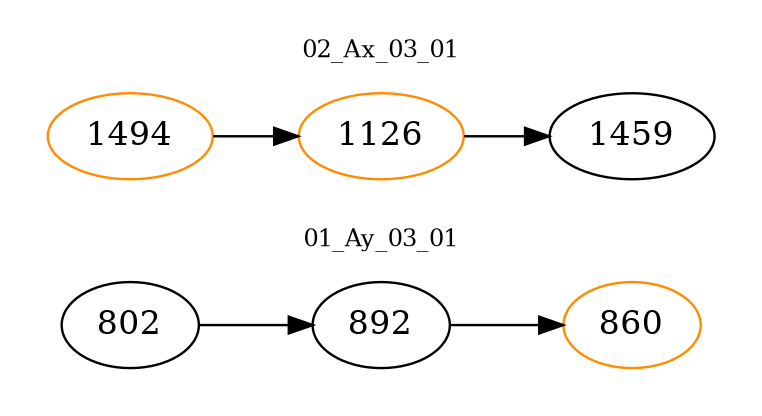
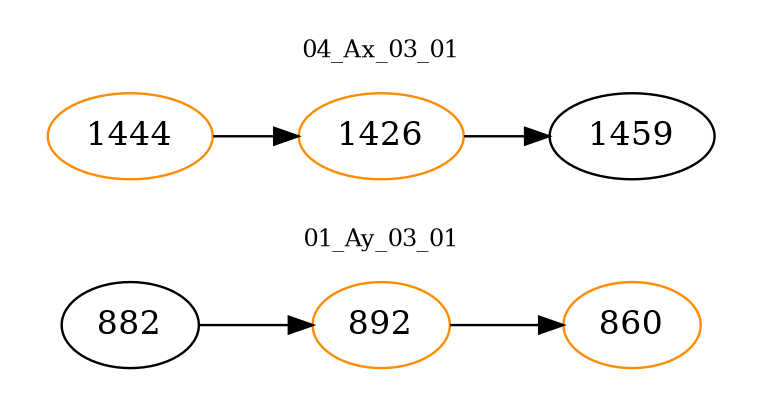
cluster "02_Ax_03_01": label "02_Ax_03_01" -> "04_Ax_03_01"
node "1494": label "1494" -> "1444"
node "1126": label "1126" -> "1426"
node "802": label "802" -> "882"
node "892": color black -> darkorange
